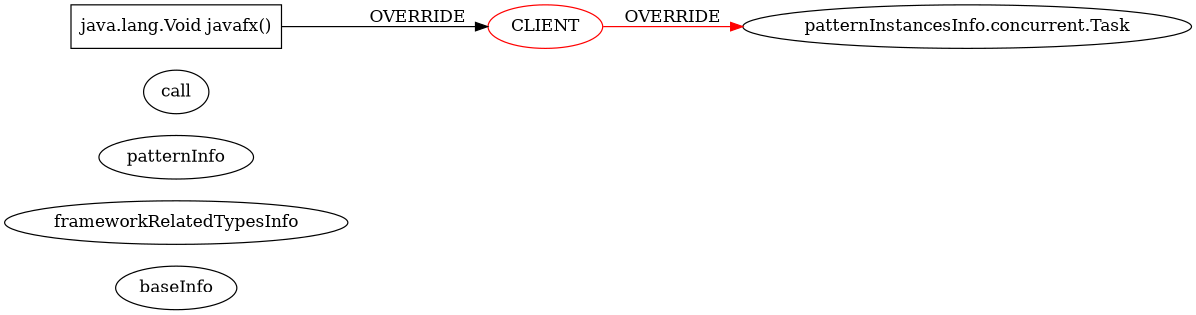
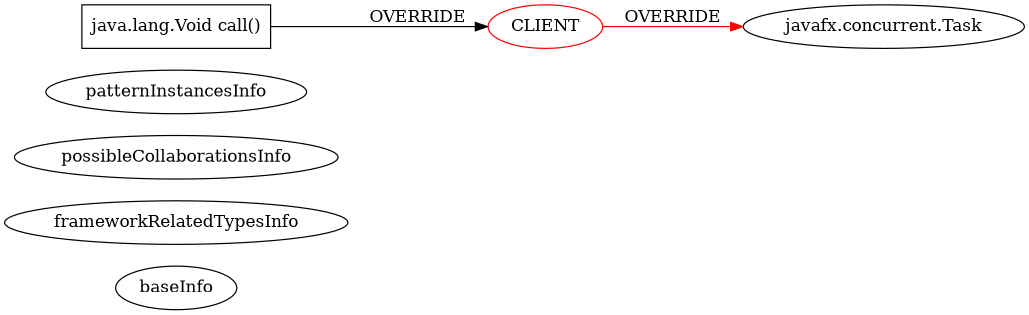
node "java.lang.Void javafx()": label "java.lang.Void javafx()" -> "java.lang.Void call()"
node "patternInstancesInfo.concurrent.Task": label "patternInstancesInfo.concurrent.Task" -> "javafx.concurrent.Task"
node "call": label "call" -> "patternInstancesInfo"
node "patternInfo": removed
node "possibleCollaborationsInfo": added
